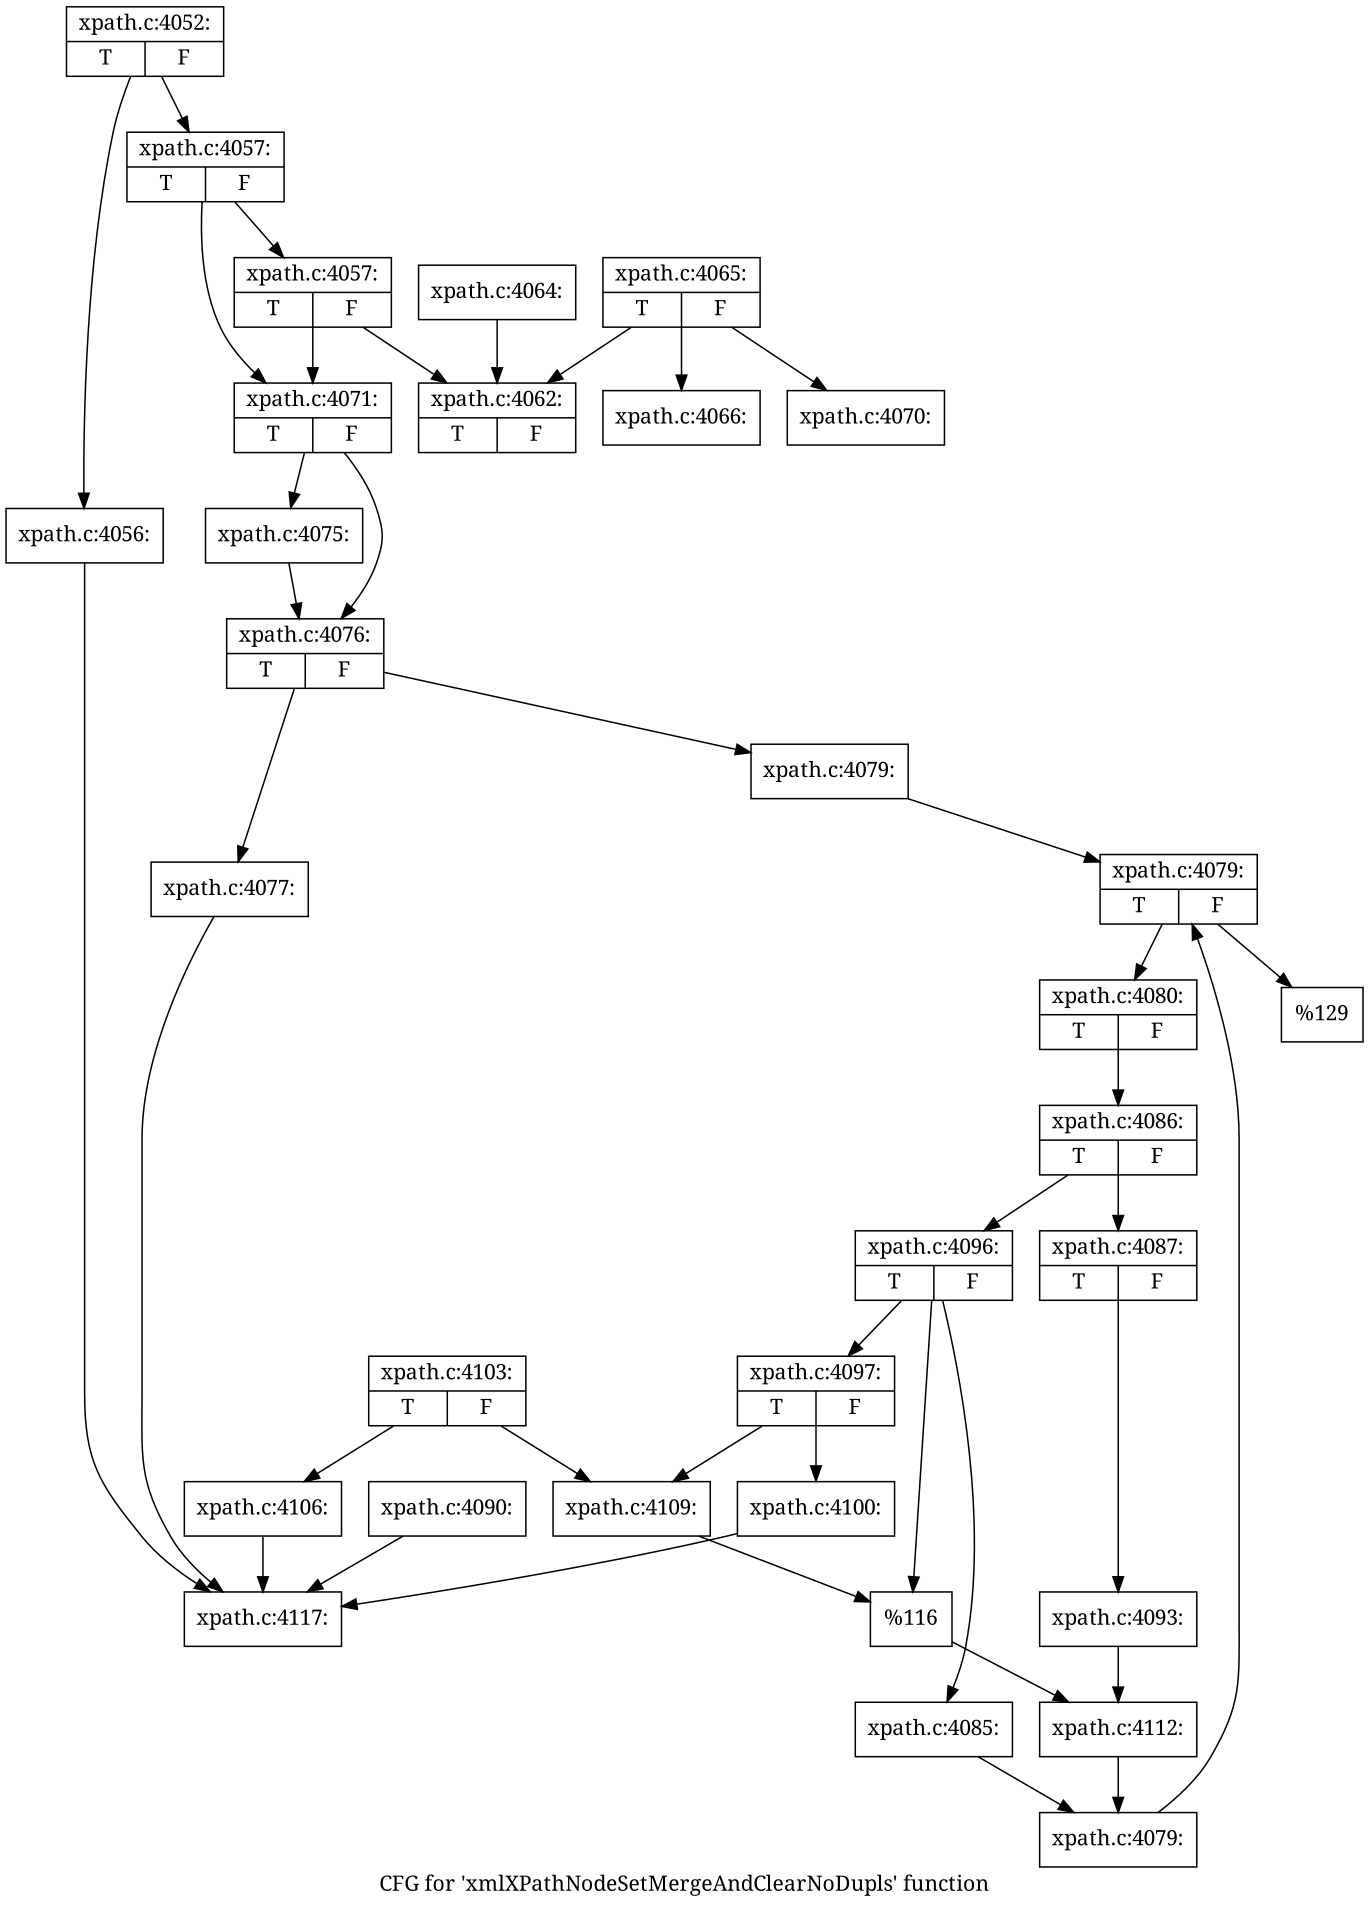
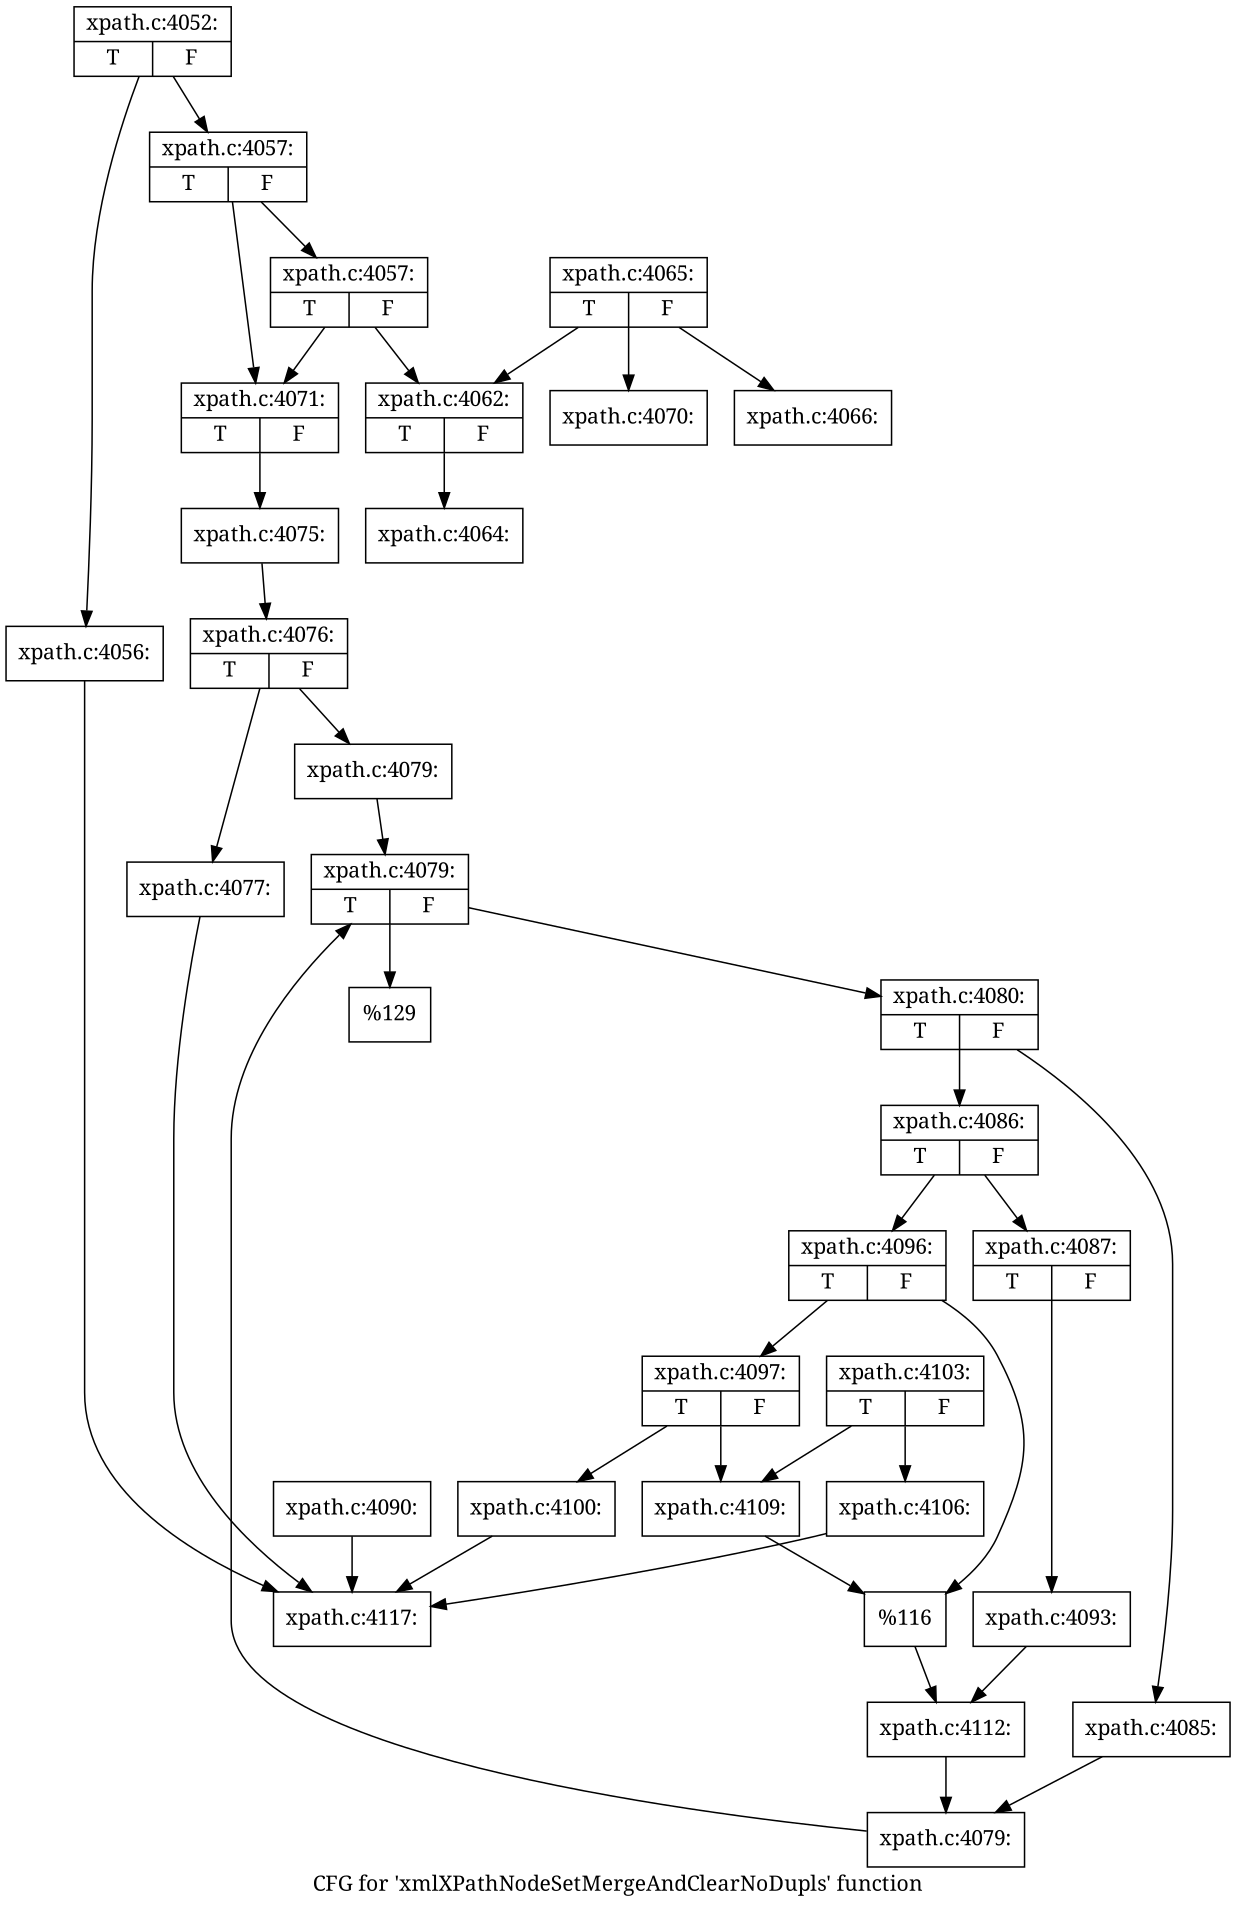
edge "xpath.c:4064:" -> "xpath.c:4062:": reversed
edge "xpath.c:4071:" -> "xpath.c:4076:": removed
edge "xpath.c:4096:" -> "xpath.c:4085:": now "xpath.c:4080:" -> "xpath.c:4085:"
